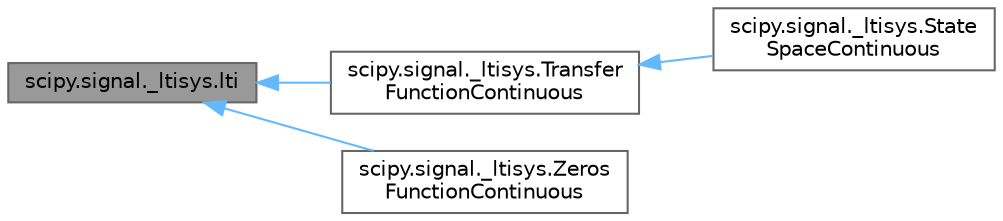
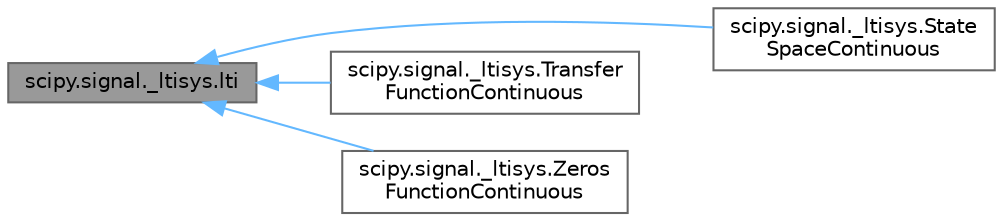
edge "scipy.signal._ltisys.State SpaceContinuous" -> "scipy.signal._ltisys.Transfer FunctionContinuous": now "scipy.signal._ltisys.State SpaceContinuous" -> "scipy.signal._ltisys.lti"
